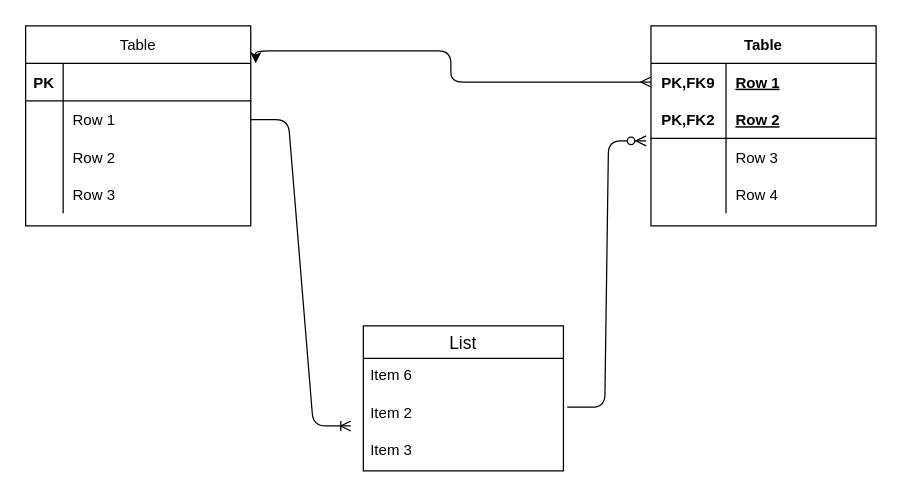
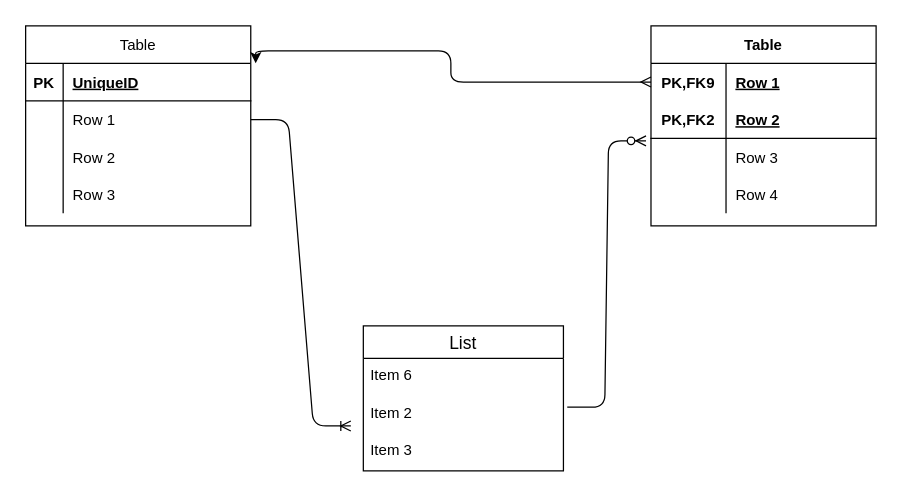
node "UniqueID": added
